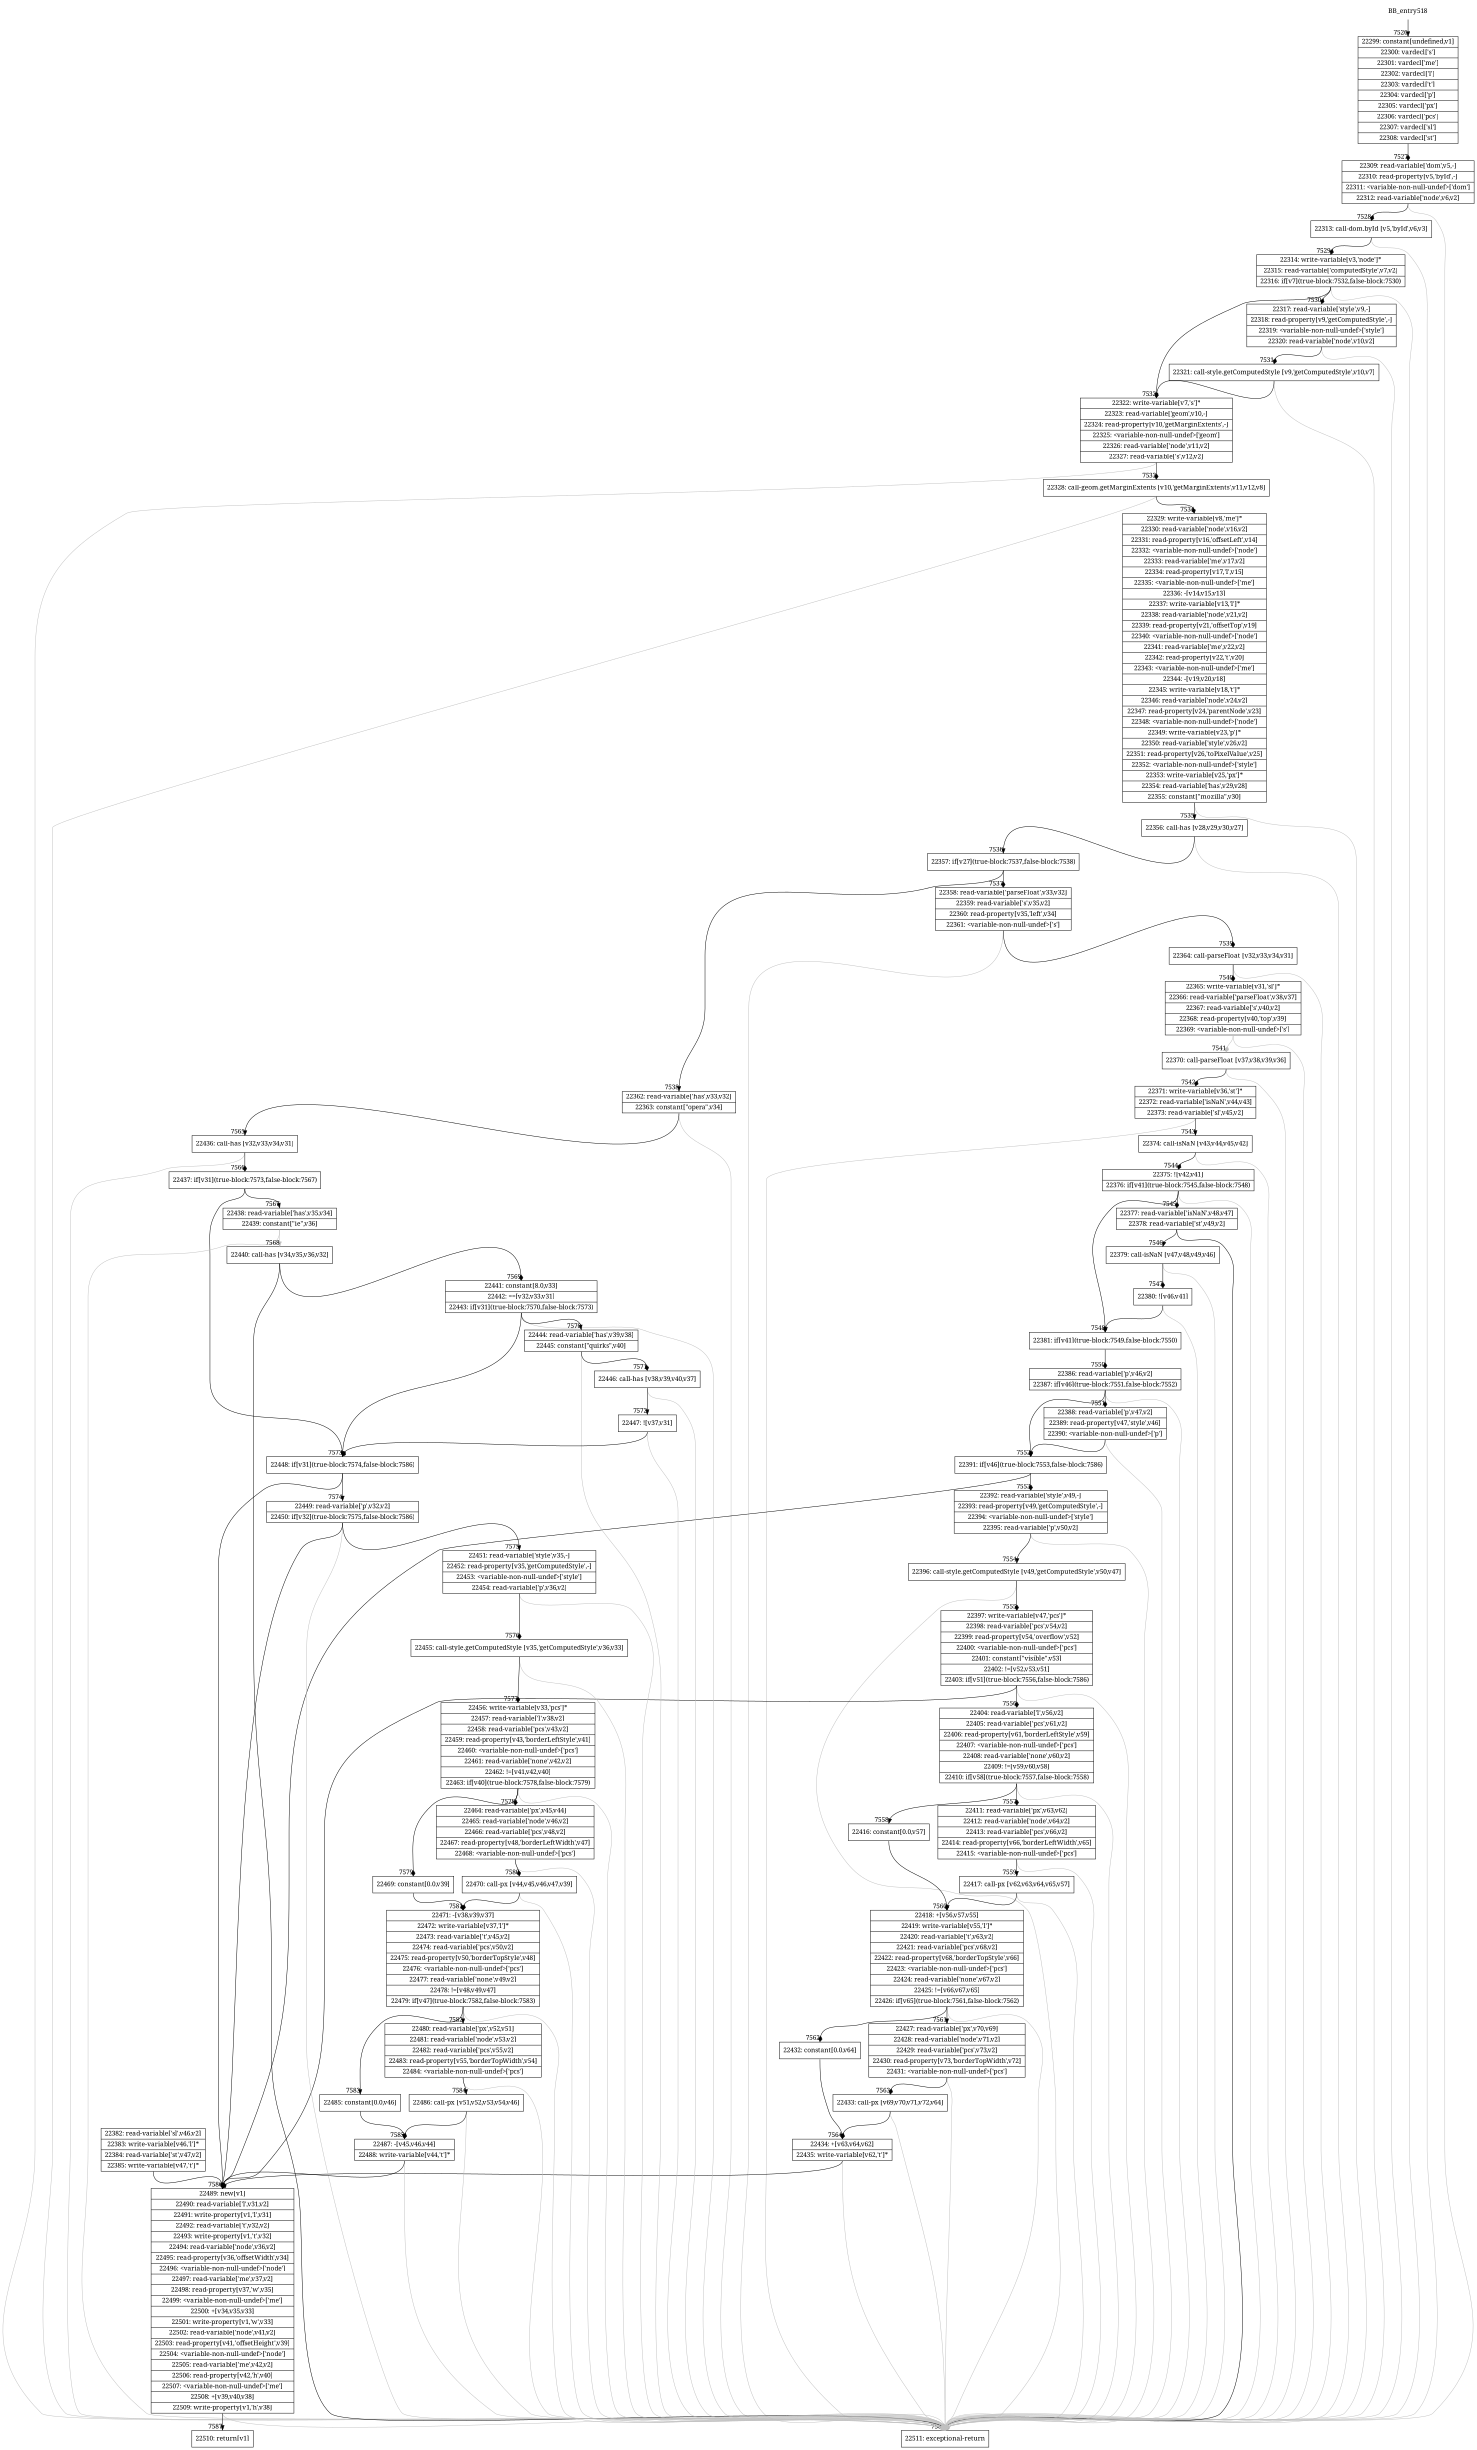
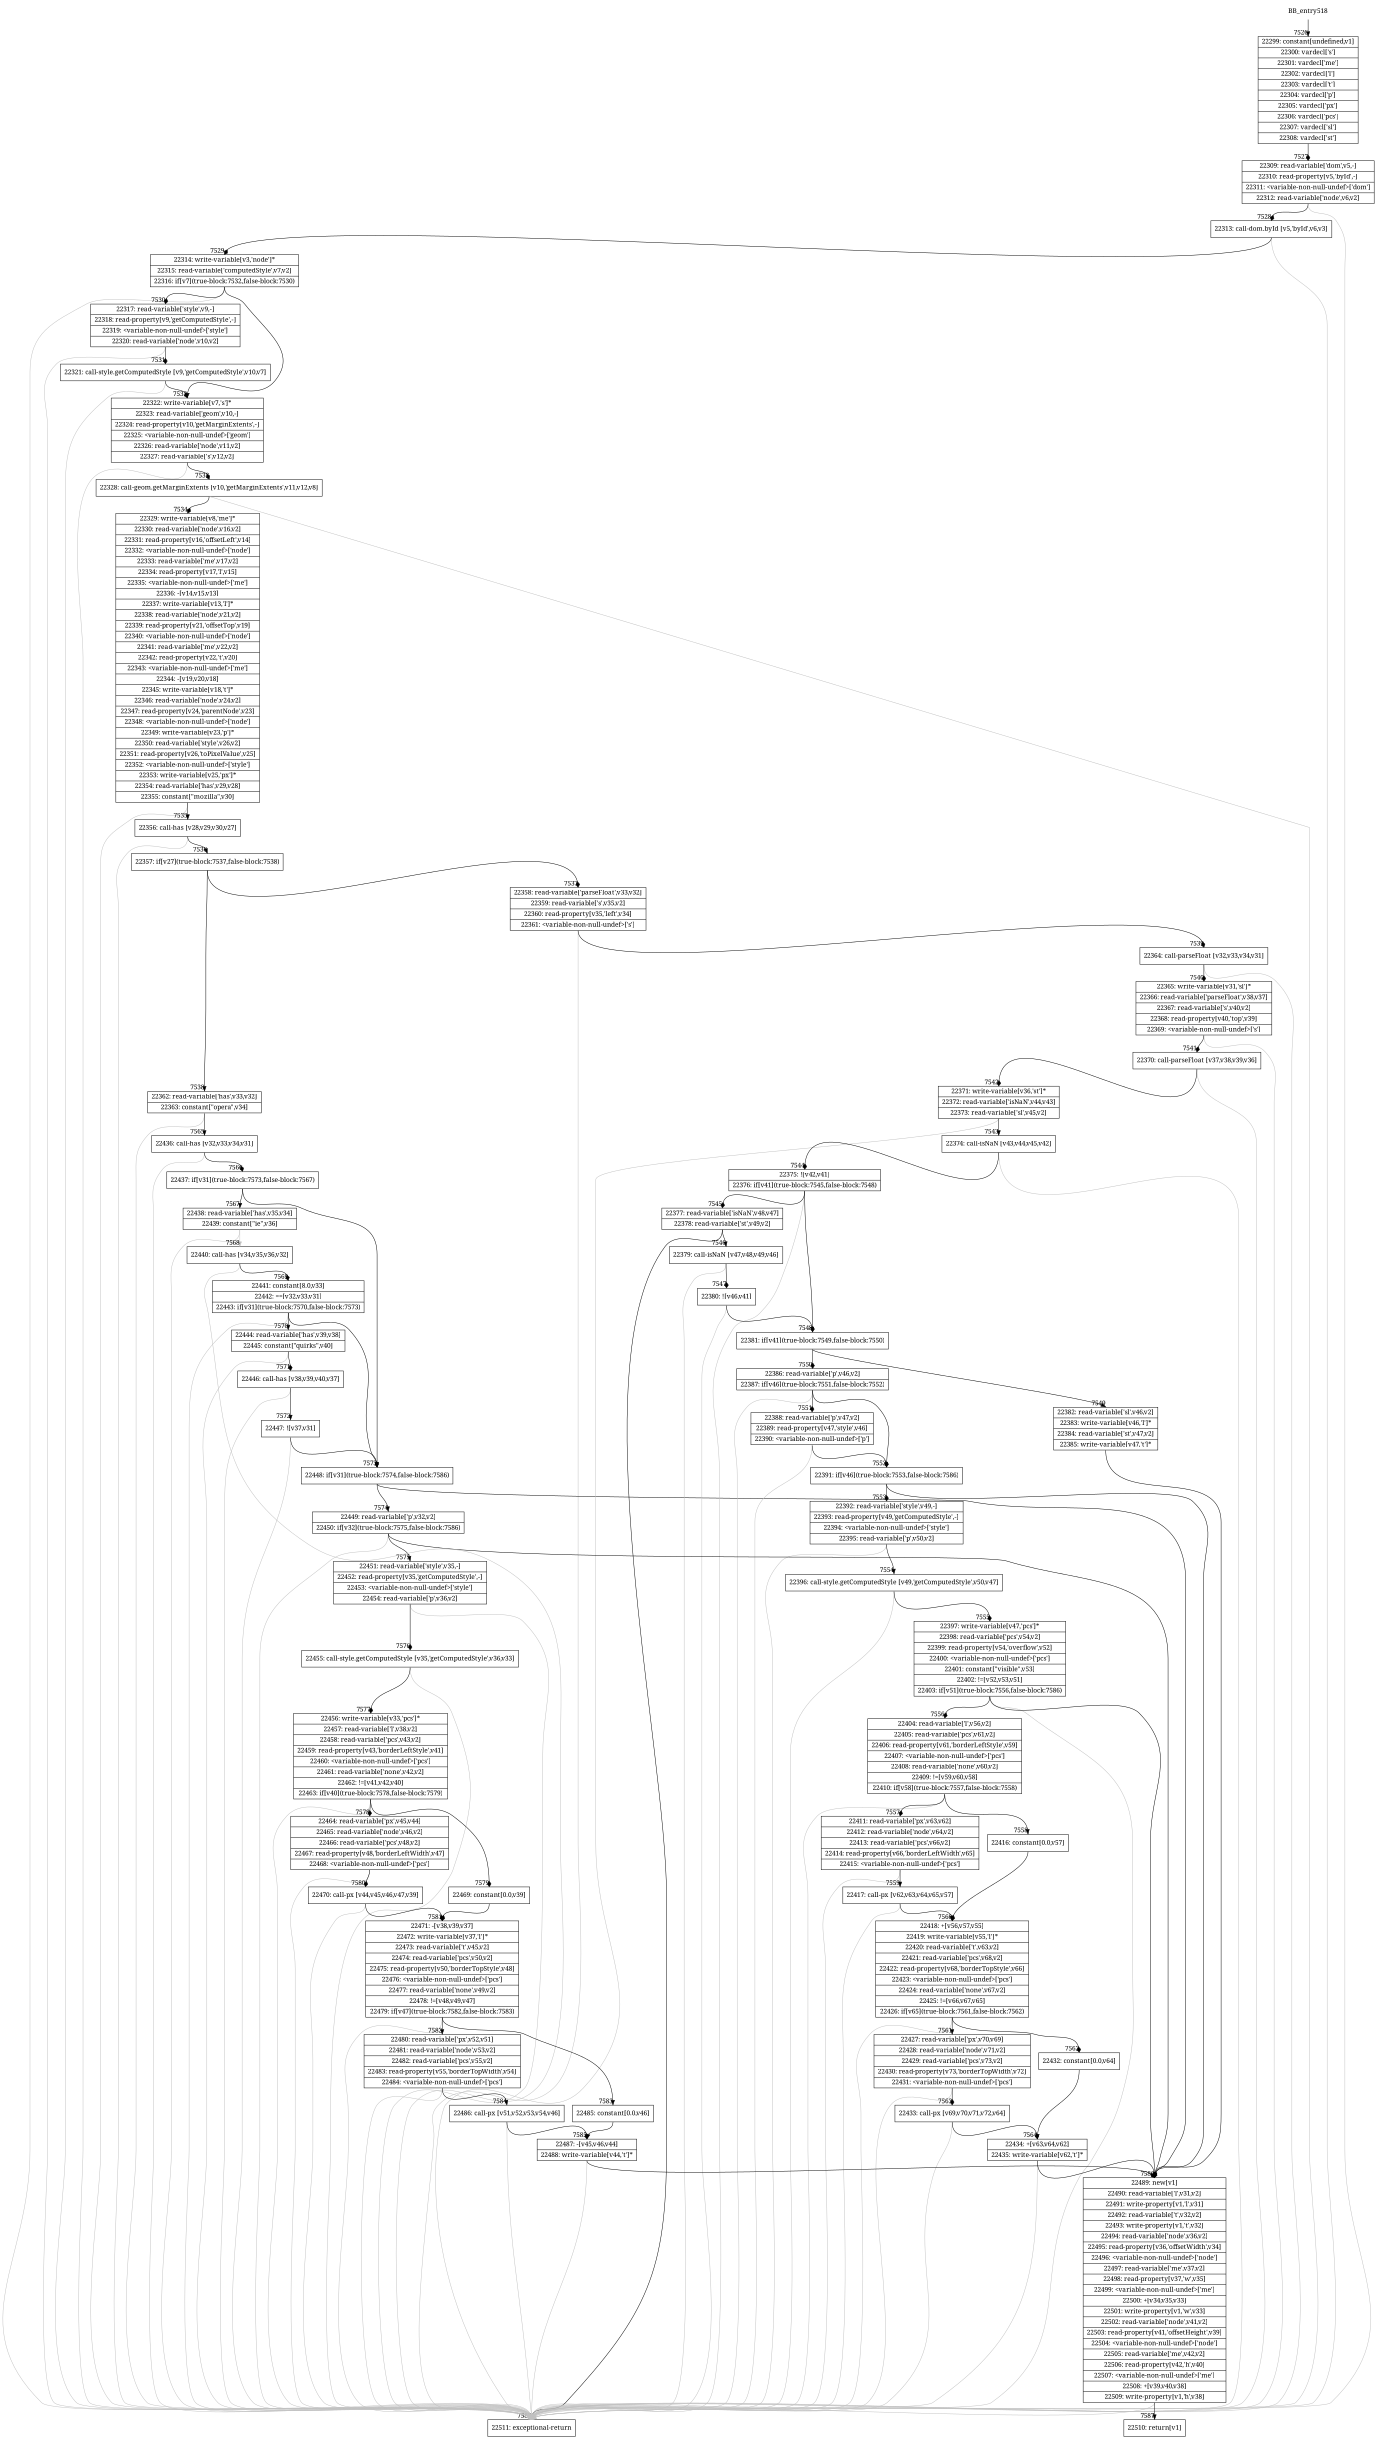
edge "22365: write-variable[v31,'sl']*" -> "22370: call-parseFloat [v37,v38,v39,v36]": color gray -> black
edge "22381: if[v41](true-block:7549,false-block:7550)" -> "22382: read-variable['sl',v46,v2]": added
edge "22440: call-has [v34,v35,v36,v32]" -> "22511: exceptional-return": color black -> gray
